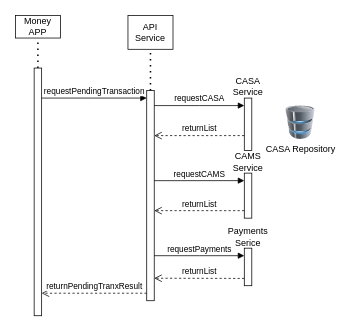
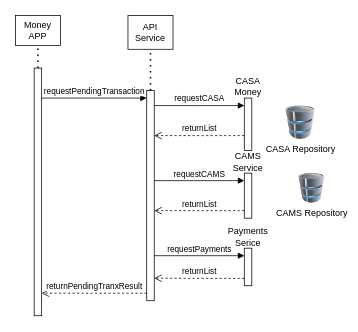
node "Money APP": size 45x23 -> 45x30
node "CASA Service": label "CASA Service" -> "CASA Money"
node "CAMS Repository": added
